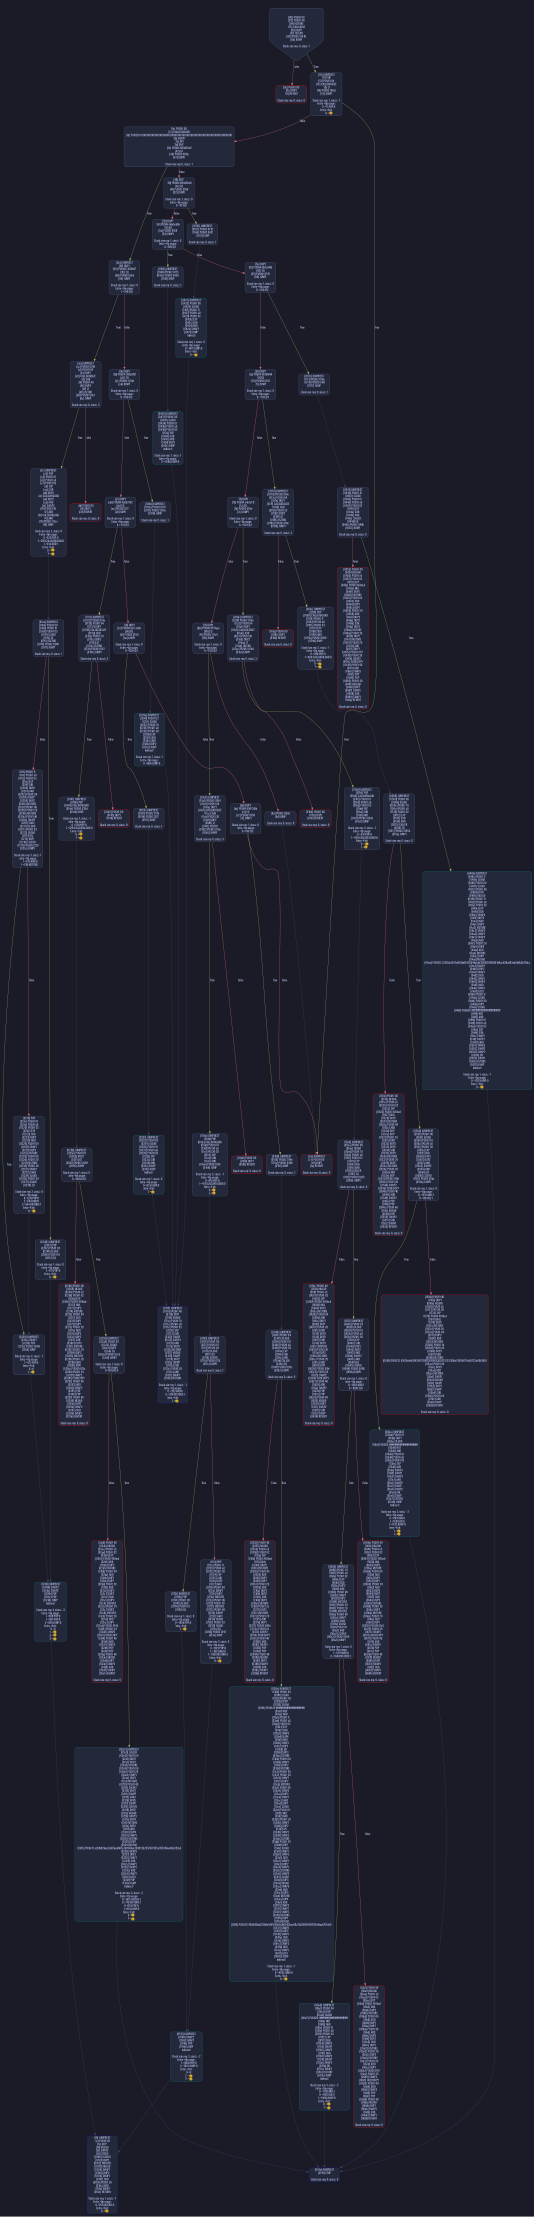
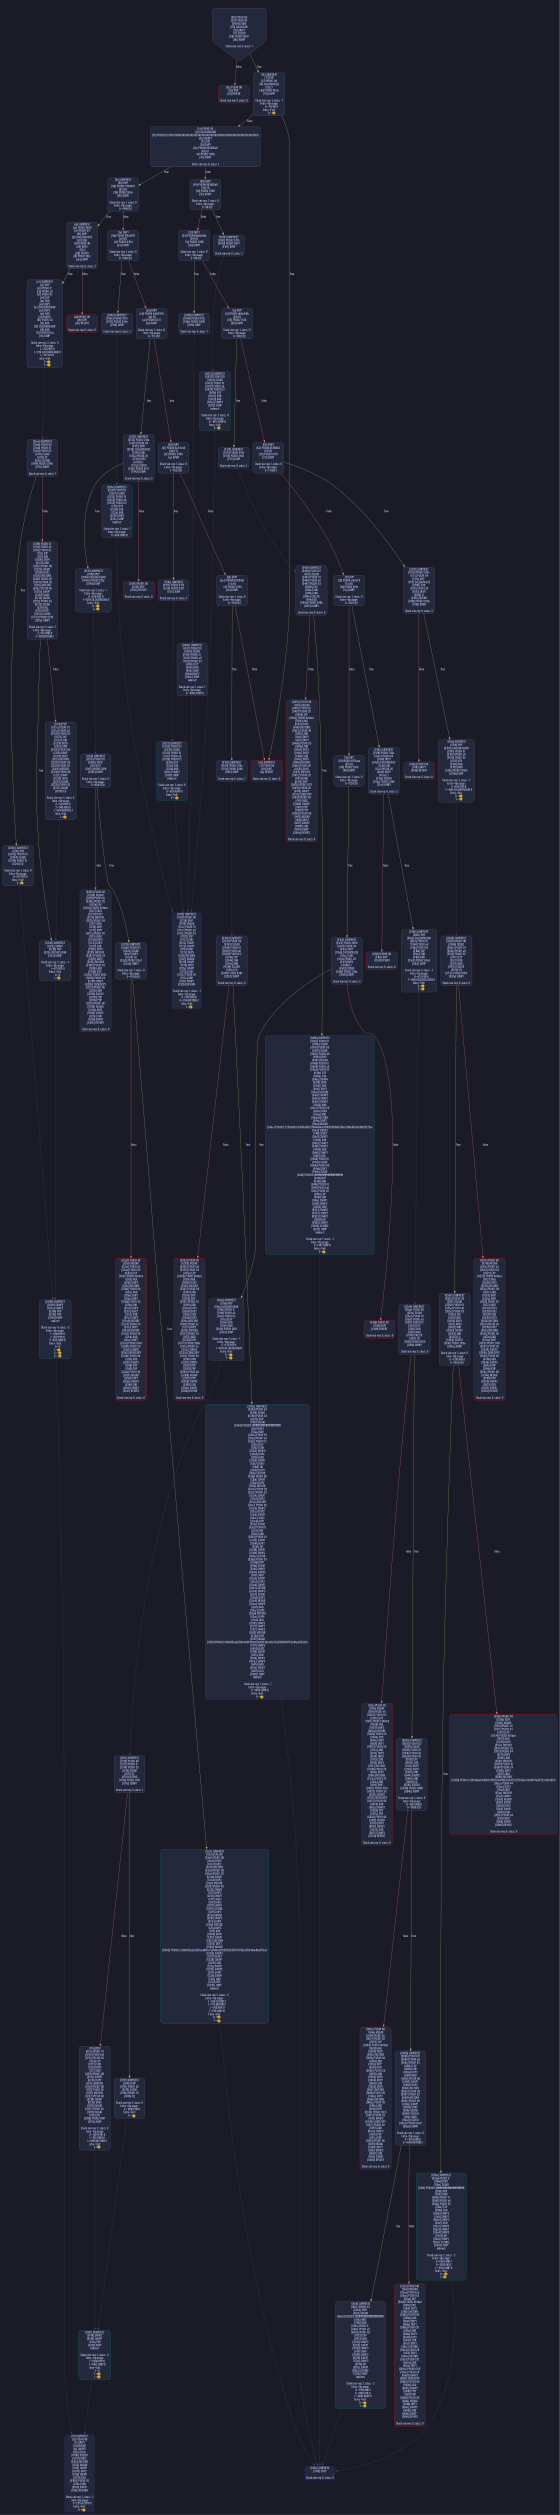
node "[8a] PUSH2 00c6 [8d] JUMP Stack size req: 0, sizeΔ: 0": removed
